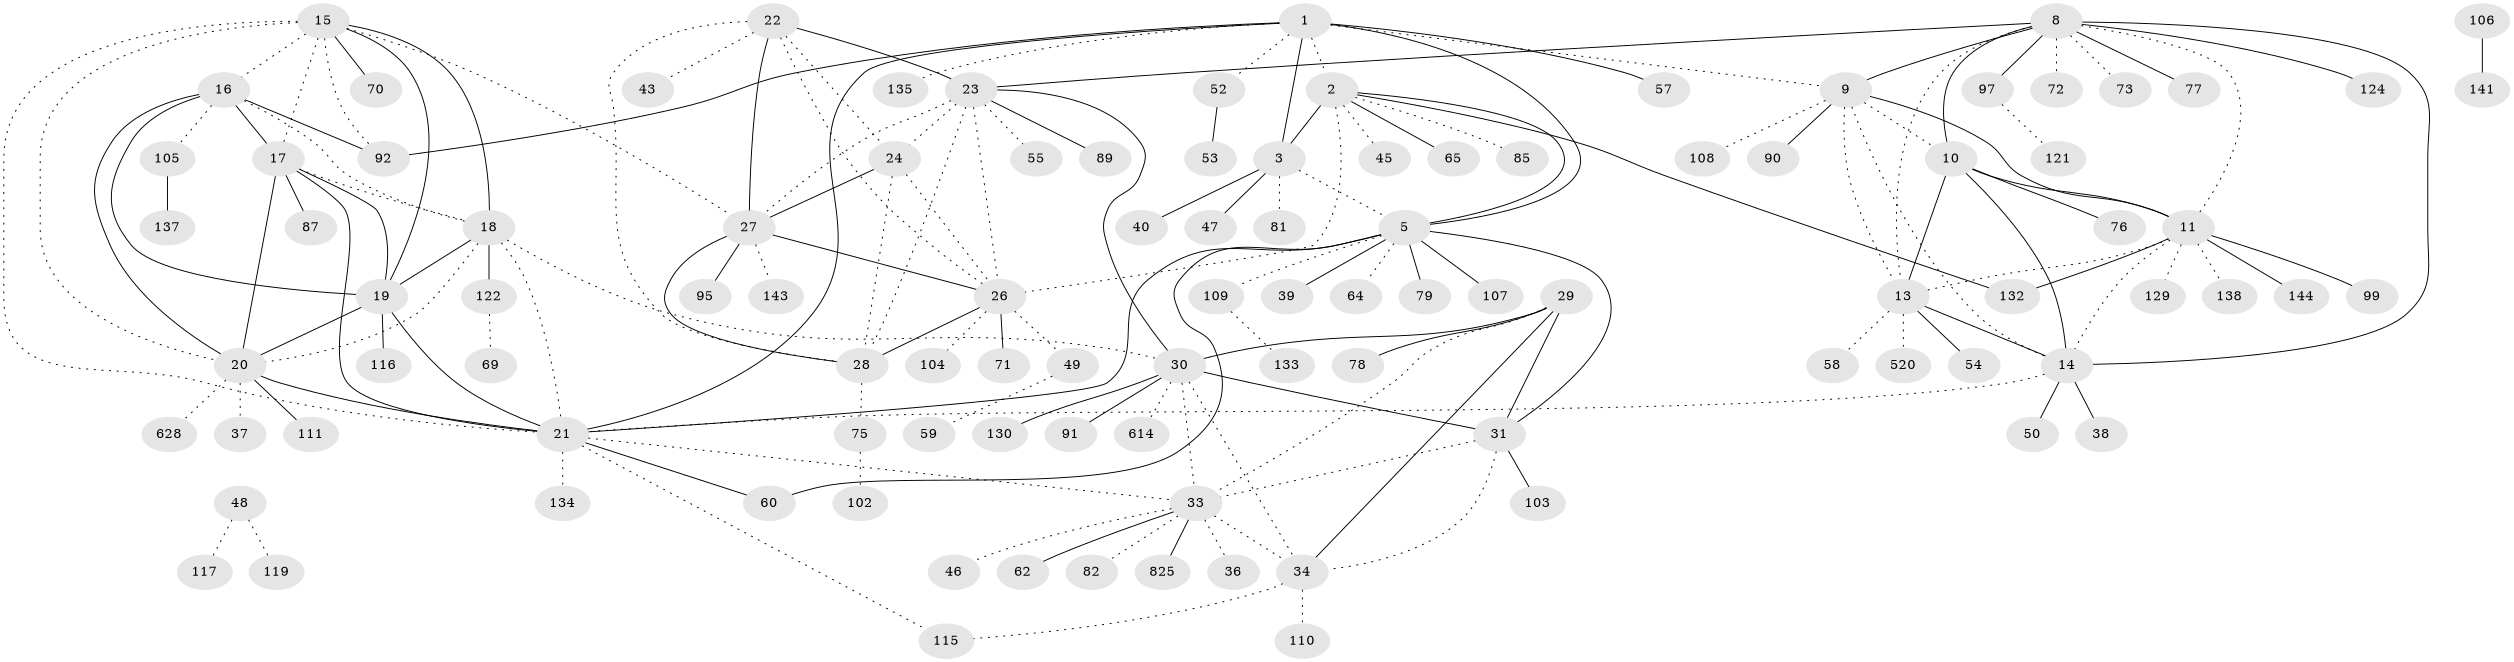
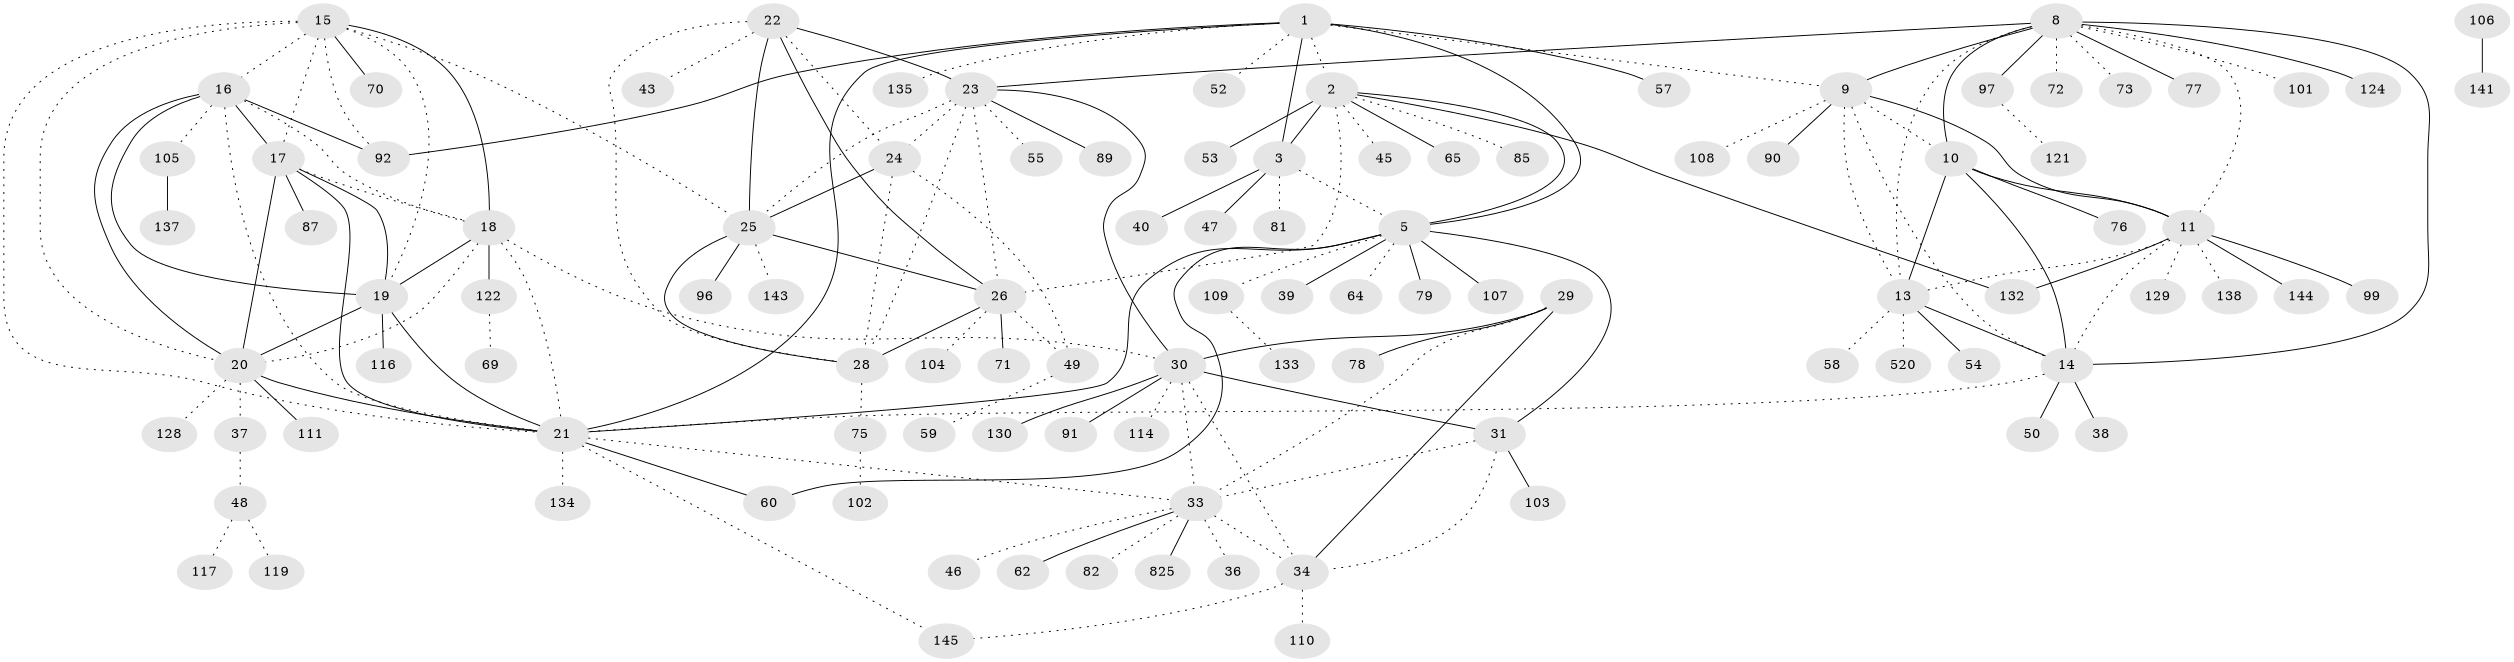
node "101": added
edge "52" -- "53": now "2" -- "53"
edge "15" -- "19": style solid -> dotted
edge "22" -- "26": style dotted -> solid
node "27": label "27" -> "25"
edge "24" -- "26": now "24" -- "49"
node "95": label "95" -> "96"
edge "16" -- "21": added
edge "29" -- "31": removed
node "628": label "628" -> "128"
node "614": label "614" -> "114"
edge "37" -- "48": added
node "115": label "115" -> "145"
